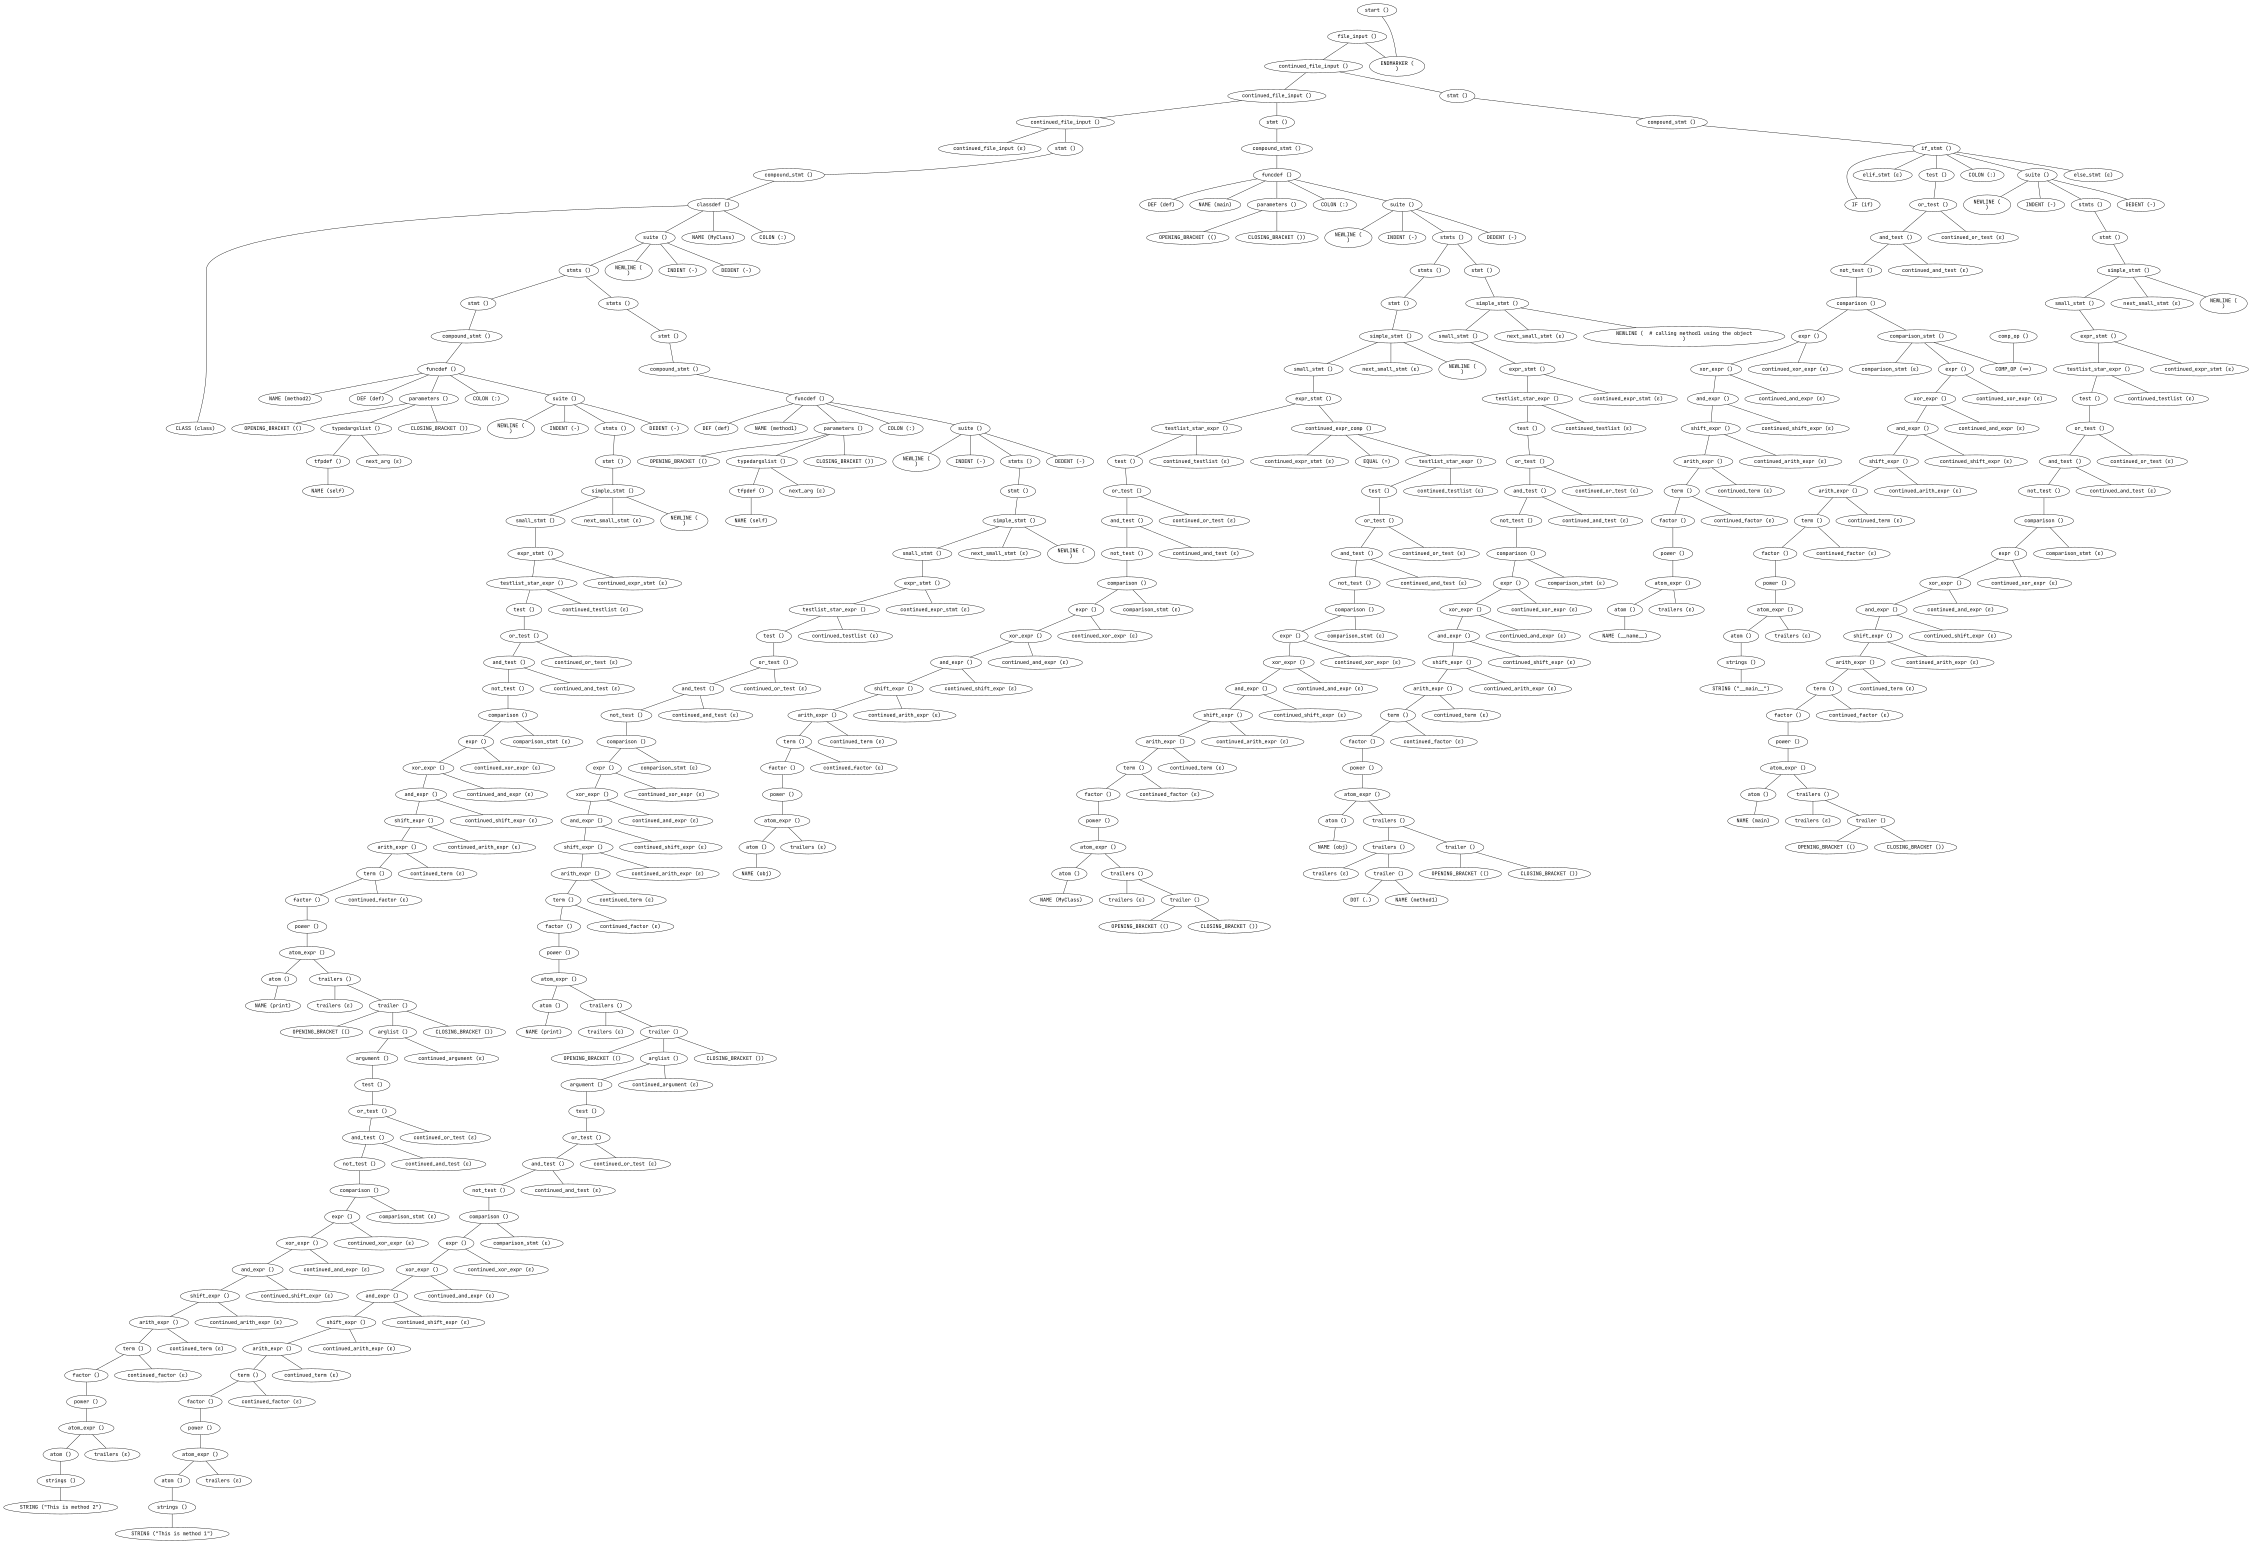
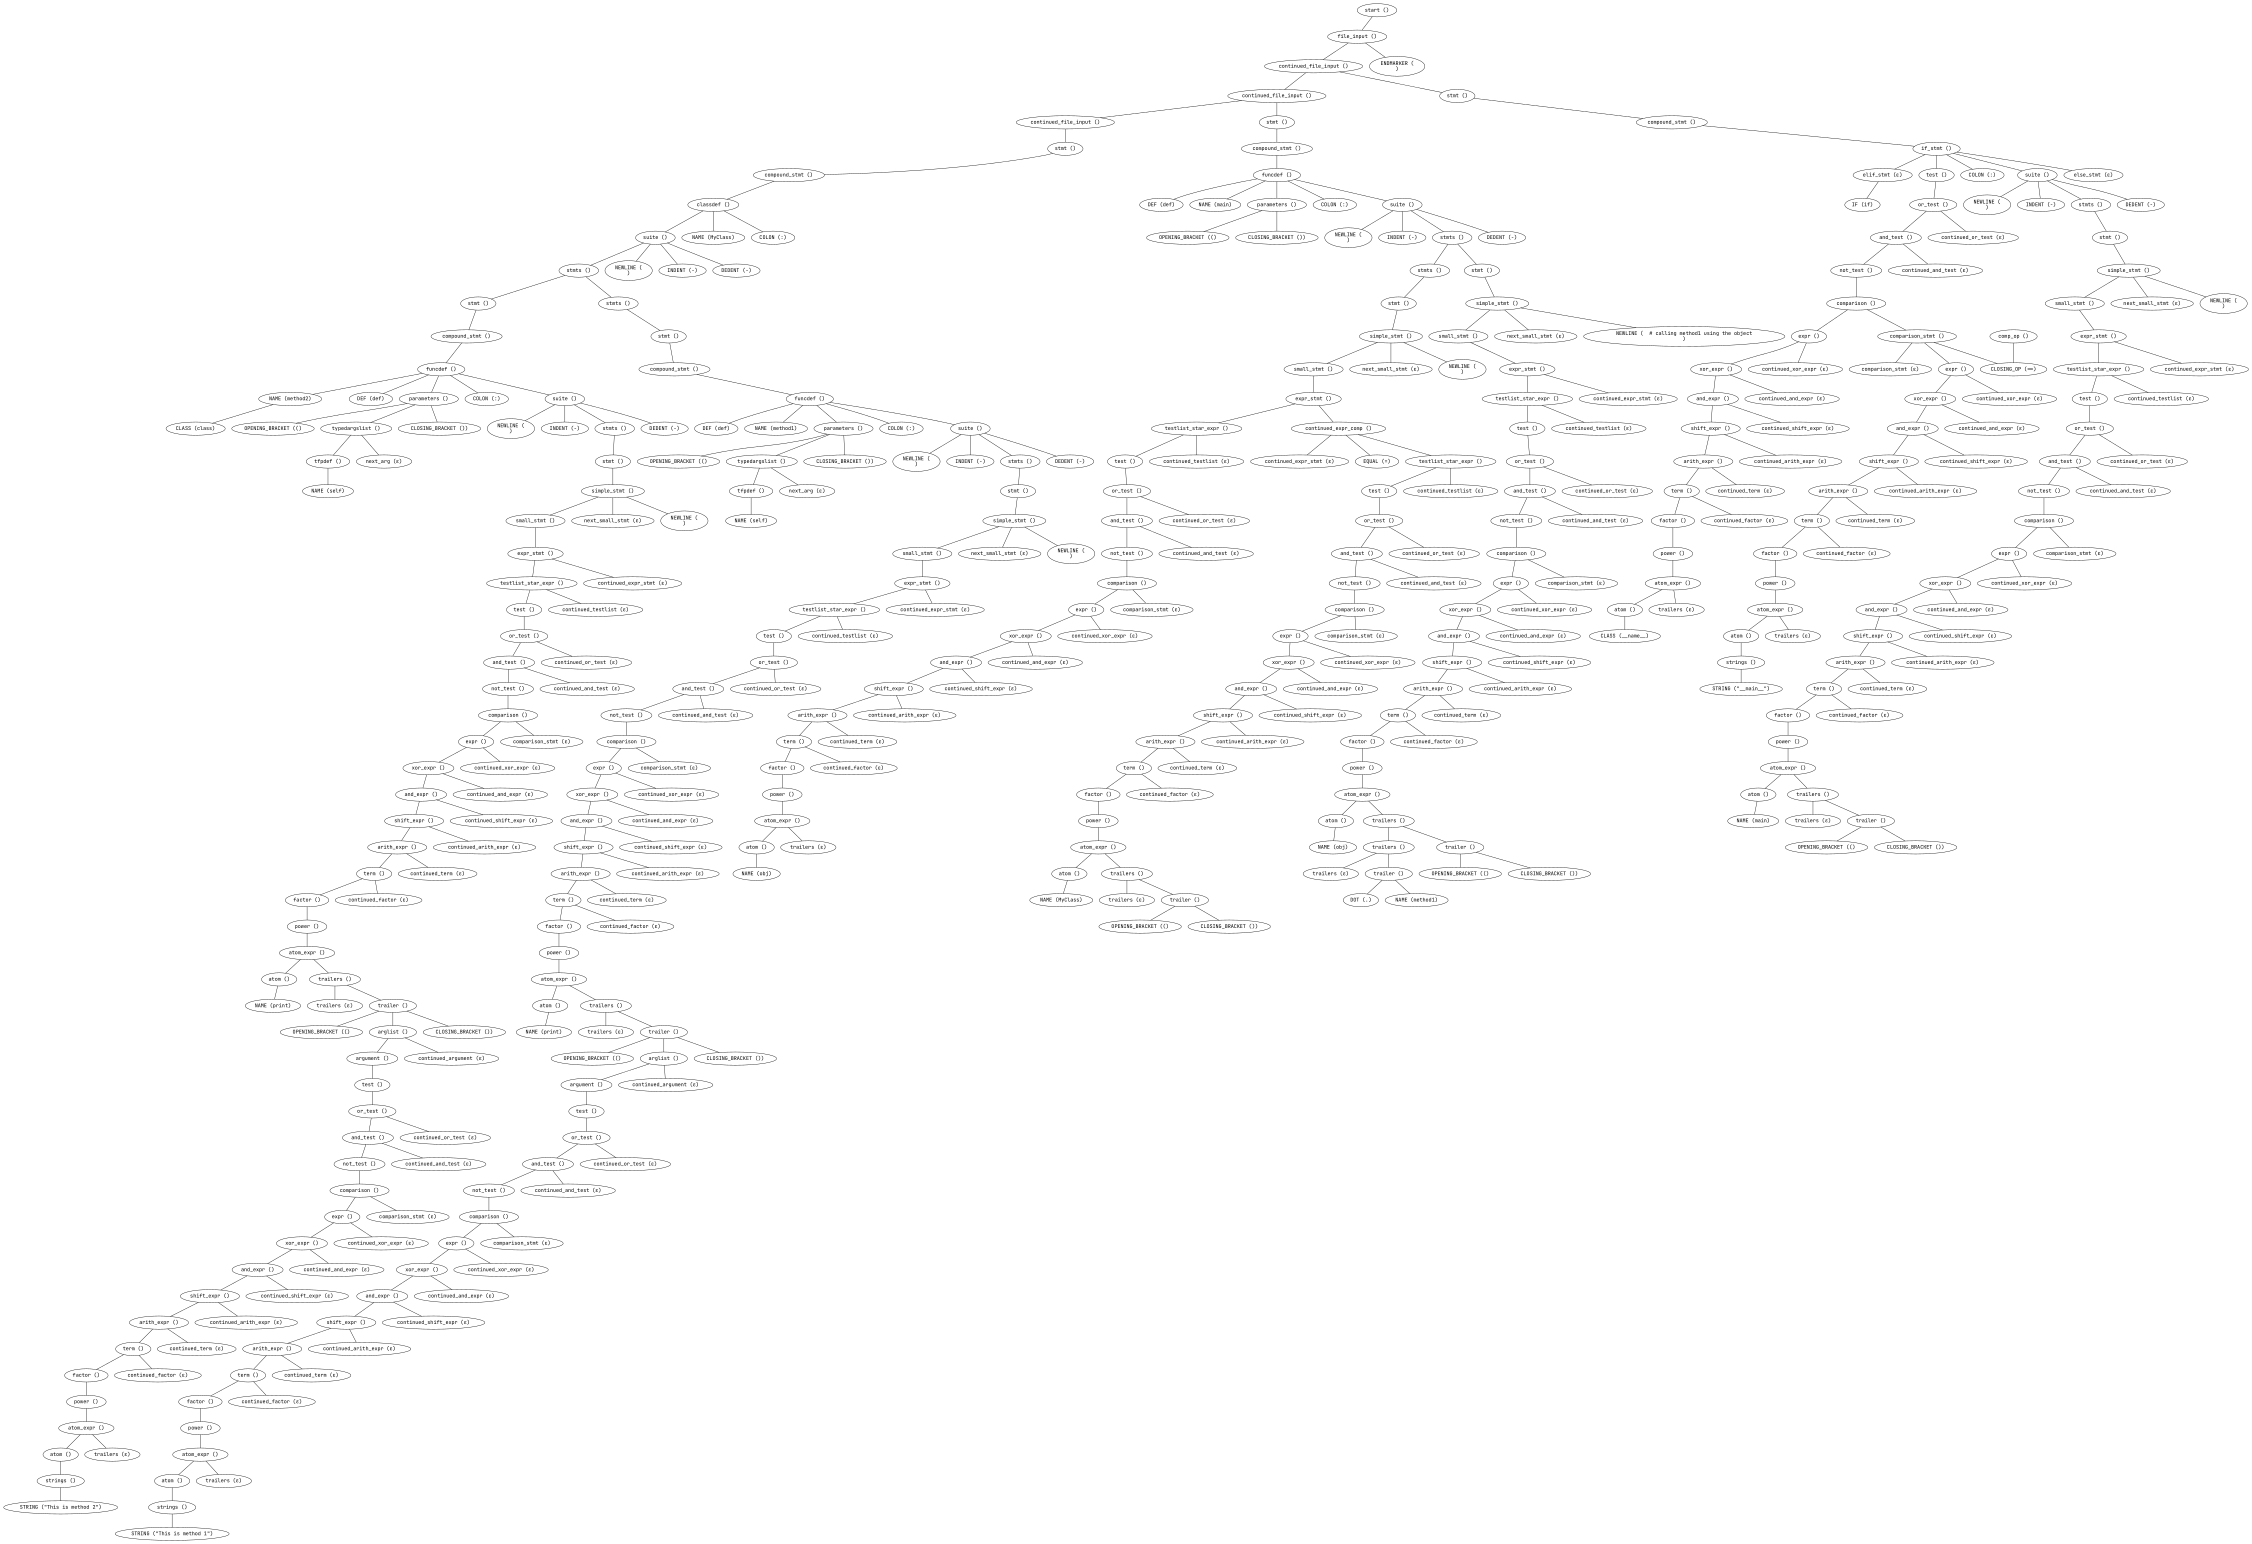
edge "start ()" -- "ENDMARKER ( )": now "start ()" -- "file_input ()"
node "continued_file_input (ε)": removed
edge "if_stmt ()" -- "IF (if)": now "elif_stmt (ε)" -- "IF (if)"
edge "classdef ()" -- "CLASS (class)": now "NAME (method2)" -- "CLASS (class)"
node "COMP_OP (==)": label "COMP_OP (==)" -> "CLOSING_OP (==)"
node "NAME (__name__)": label "NAME (__name__)" -> "CLASS (__name__)"
